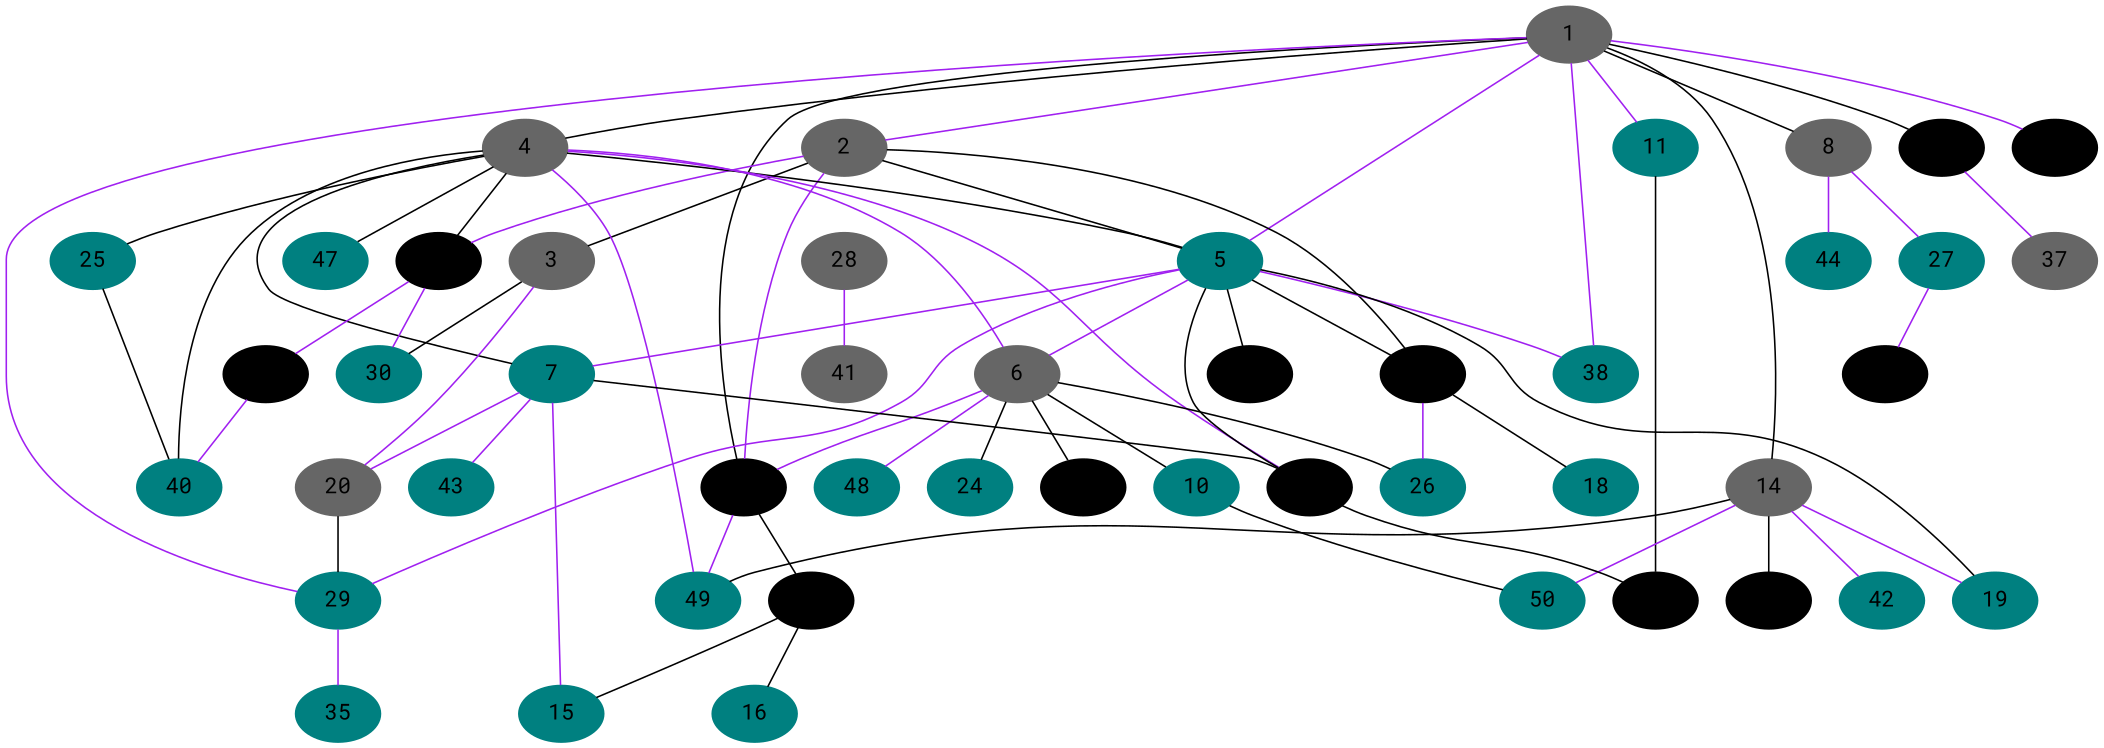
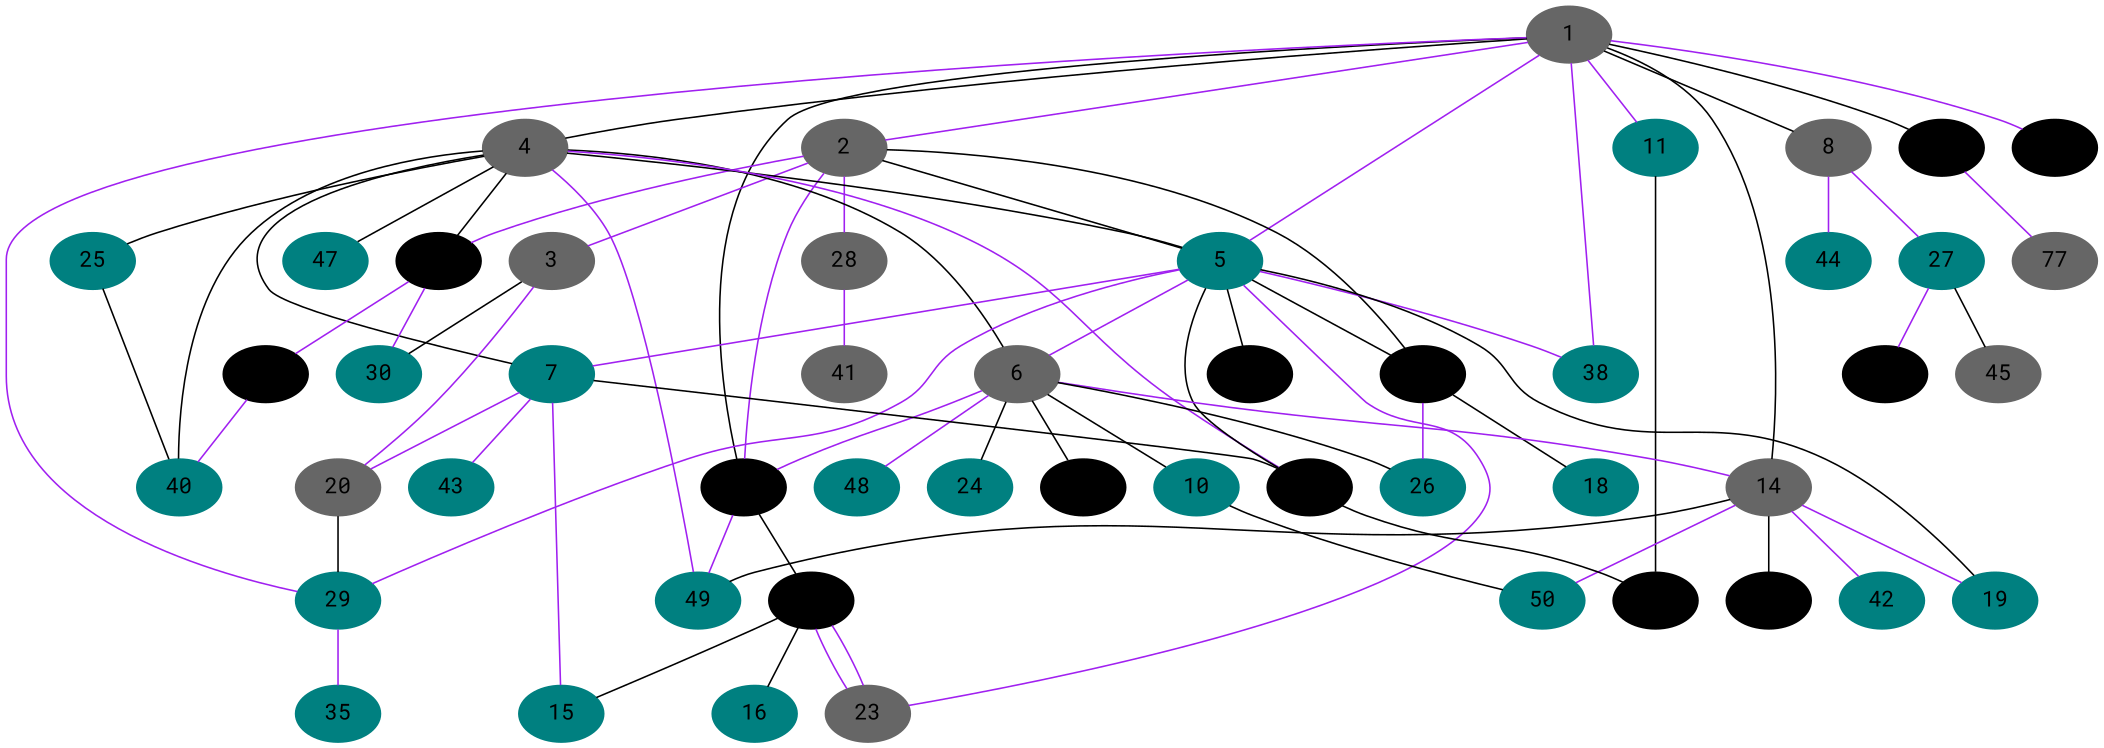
edge "2" -- "3": color black -> purple
edge "4" -- "6": color purple -> black
edge "2" -- "28": added
node "37": label "37" -> "77"
node "45": added
edge "6" -- "14": added
node "23": added
